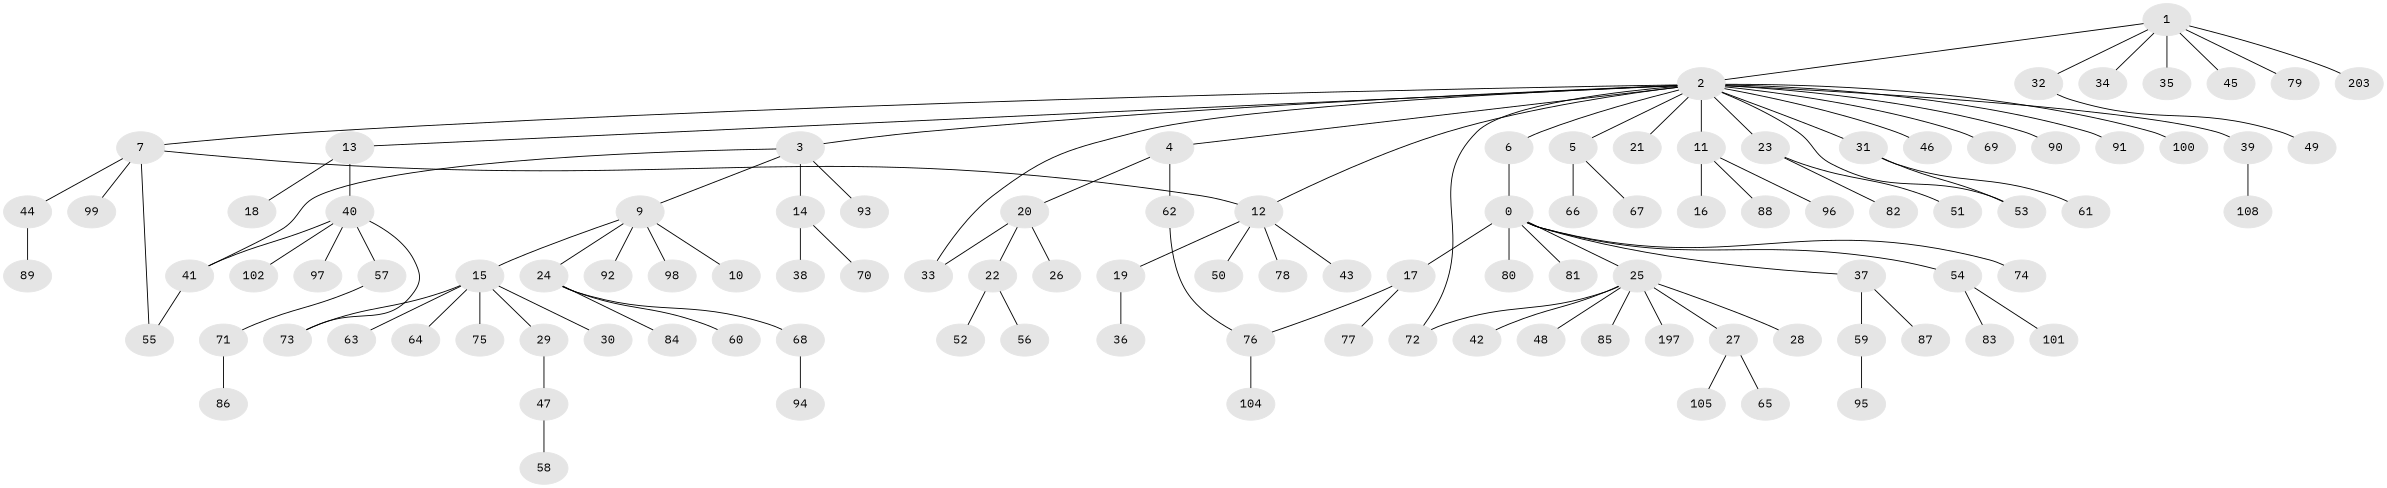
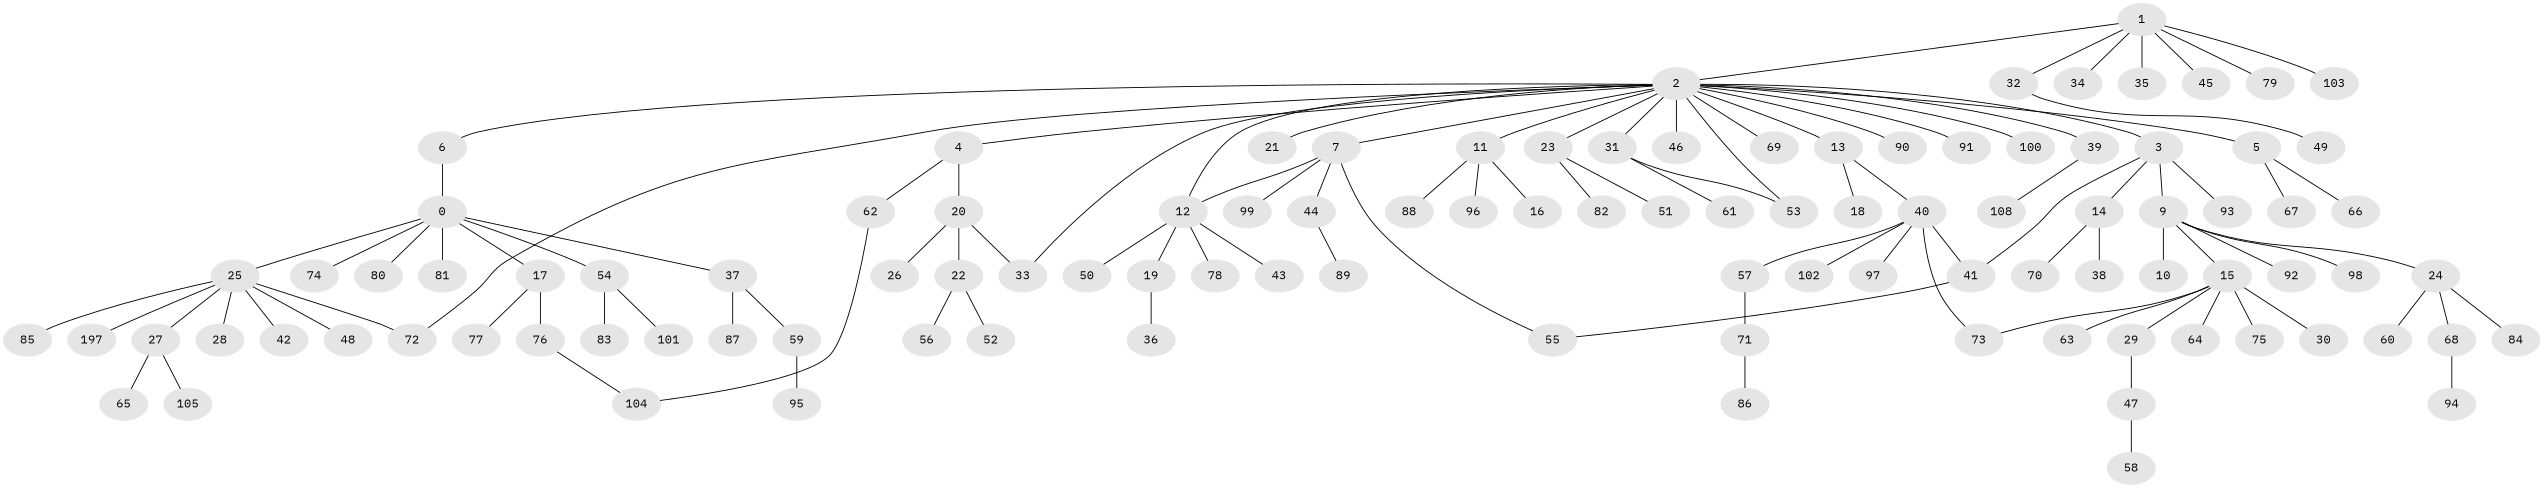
node "203": label "203" -> "103"
edge "62" -- "76": now "62" -- "104"
